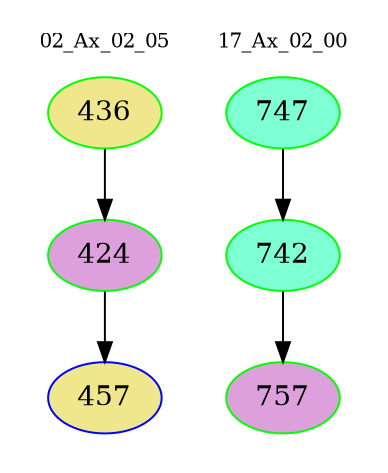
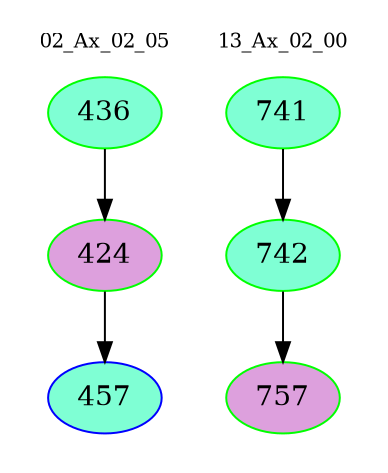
cluster "17_Ax_02_00": label "17_Ax_02_00" -> "13_Ax_02_00"
node "436": fillcolor khaki -> aquamarine
node "747": label "747" -> "741"
node "457": fillcolor khaki -> aquamarine
